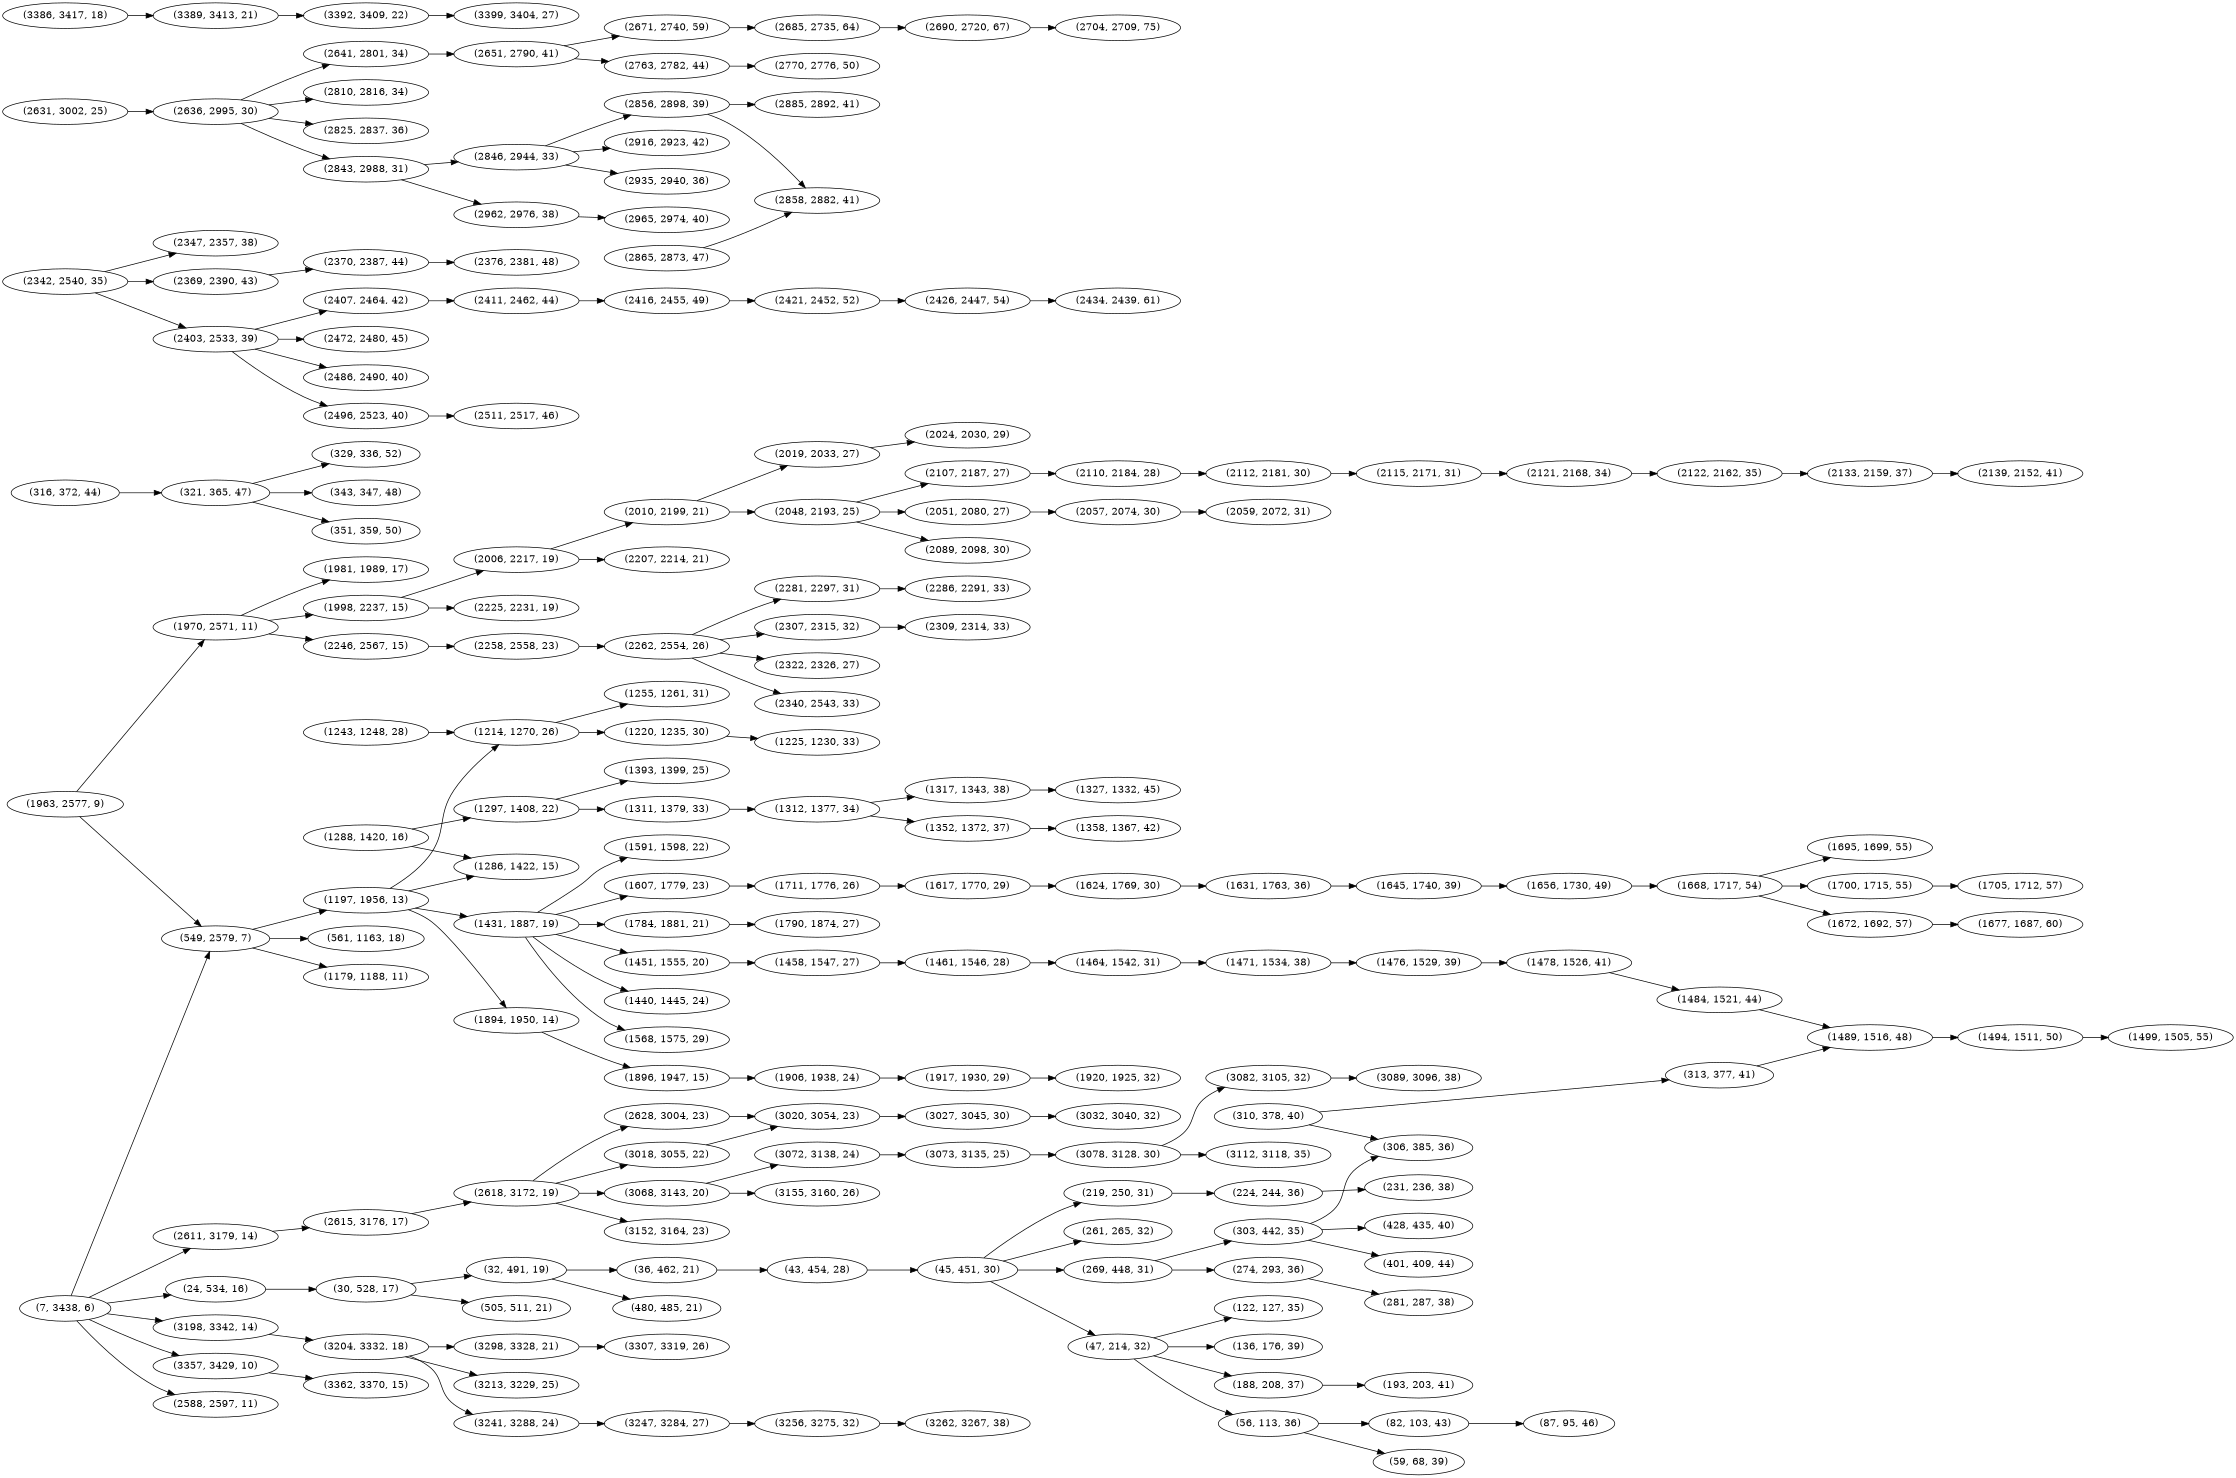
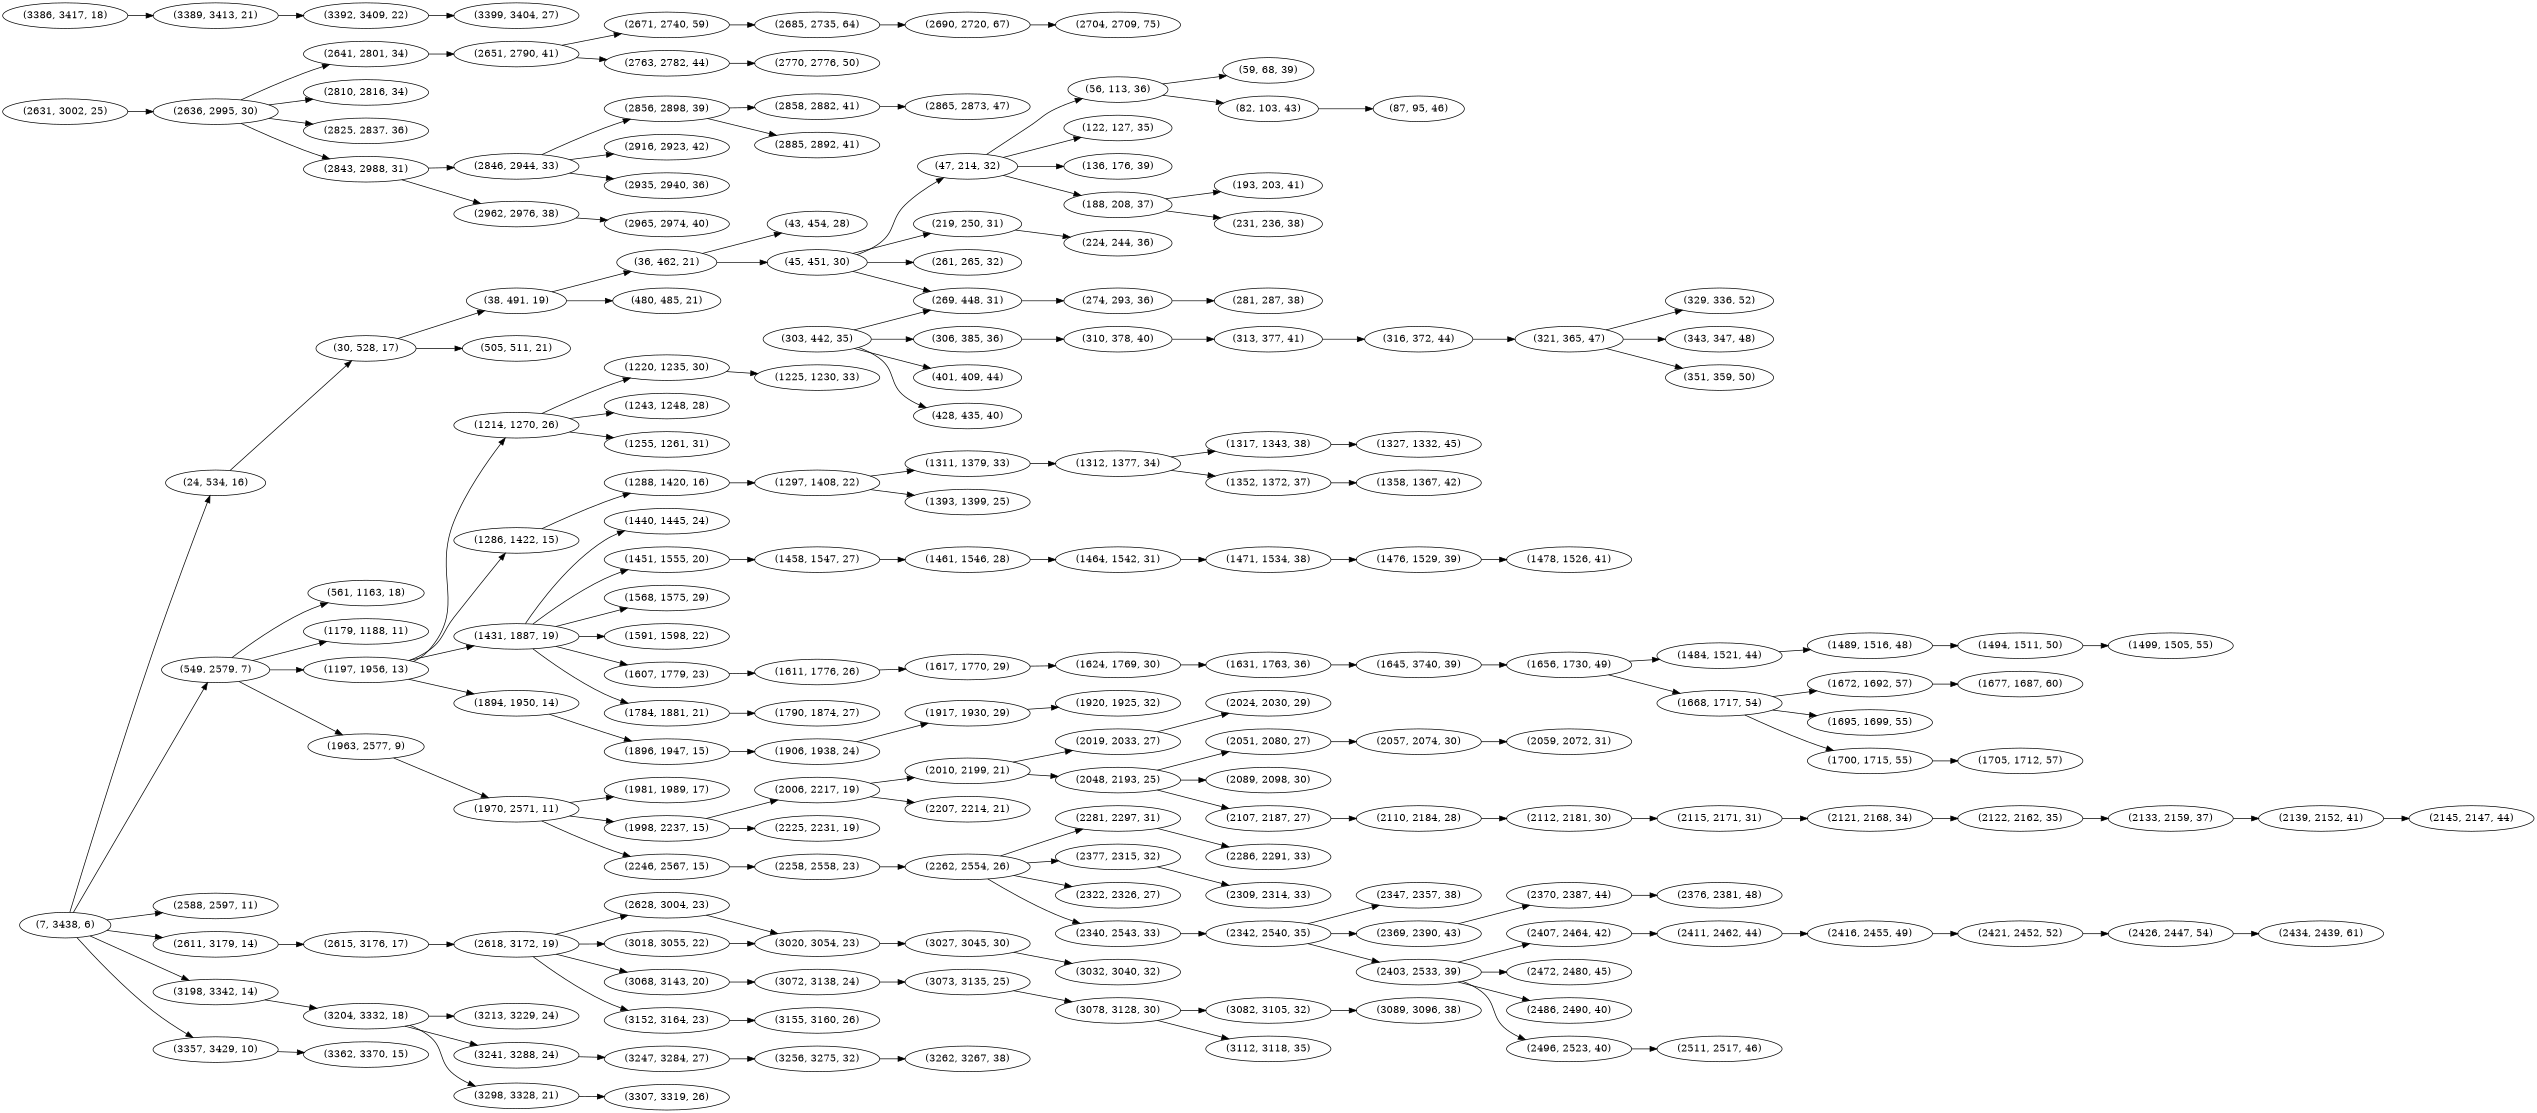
edge "(2865, 2873, 47)" -> "(2858, 2882, 41)": reversed
node "(2307, 2315, 32)": label "(2307, 2315, 32)" -> "(2377, 2315, 32)"
edge "(1243, 1248, 28)" -> "(1214, 1270, 26)": reversed
node "(2145, 2147, 44)": added
edge "(1288, 1420, 16)" -> "(1286, 1422, 15)": reversed
edge "(1963, 2577, 9)" -> "(549, 2579, 7)": reversed
node "(1711, 1776, 26)": label "(1711, 1776, 26)" -> "(1611, 1776, 26)"
node "(1645, 1740, 39)": label "(1645, 1740, 39)" -> "(1645, 3740, 39)"
edge "(2340, 2543, 33)" -> "(2342, 2540, 35)": added
edge "(1478, 1526, 41)" -> "(1484, 1521, 44)": now "(1656, 1730, 49)" -> "(1484, 1521, 44)"
edge "(313, 377, 41)" -> "(1489, 1516, 48)": now "(313, 377, 41)" -> "(316, 372, 44)"
edge "(310, 378, 40)" -> "(306, 385, 36)": reversed
edge "(224, 244, 36)" -> "(231, 236, 38)": now "(188, 208, 37)" -> "(231, 236, 38)"
edge "(3068, 3143, 20)" -> "(3155, 3160, 26)": now "(3152, 3164, 23)" -> "(3155, 3160, 26)"
edge "(269, 448, 31)" -> "(303, 442, 35)": reversed
node "(32, 491, 19)": label "(32, 491, 19)" -> "(38, 491, 19)"
edge "(43, 454, 28)" -> "(45, 451, 30)": now "(36, 462, 21)" -> "(45, 451, 30)"
node "(3213, 3229, 25)": label "(3213, 3229, 25)" -> "(3213, 3229, 24)"
